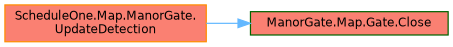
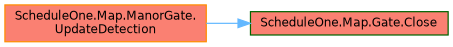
node "ManorGate.Map.Gate.Close": label "ManorGate.Map.Gate.Close" -> "ScheduleOne.Map.Gate.Close"
